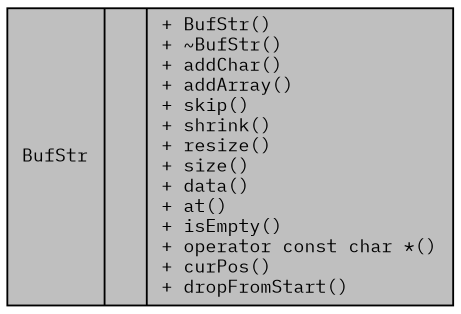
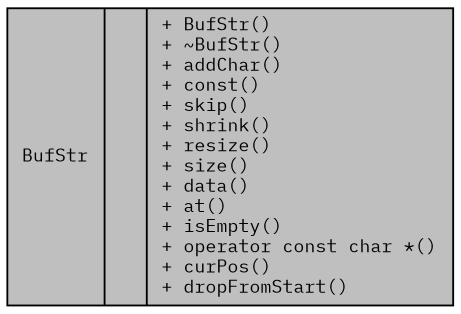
node "BufStr": text "+ addArray()" -> "+ const()"
